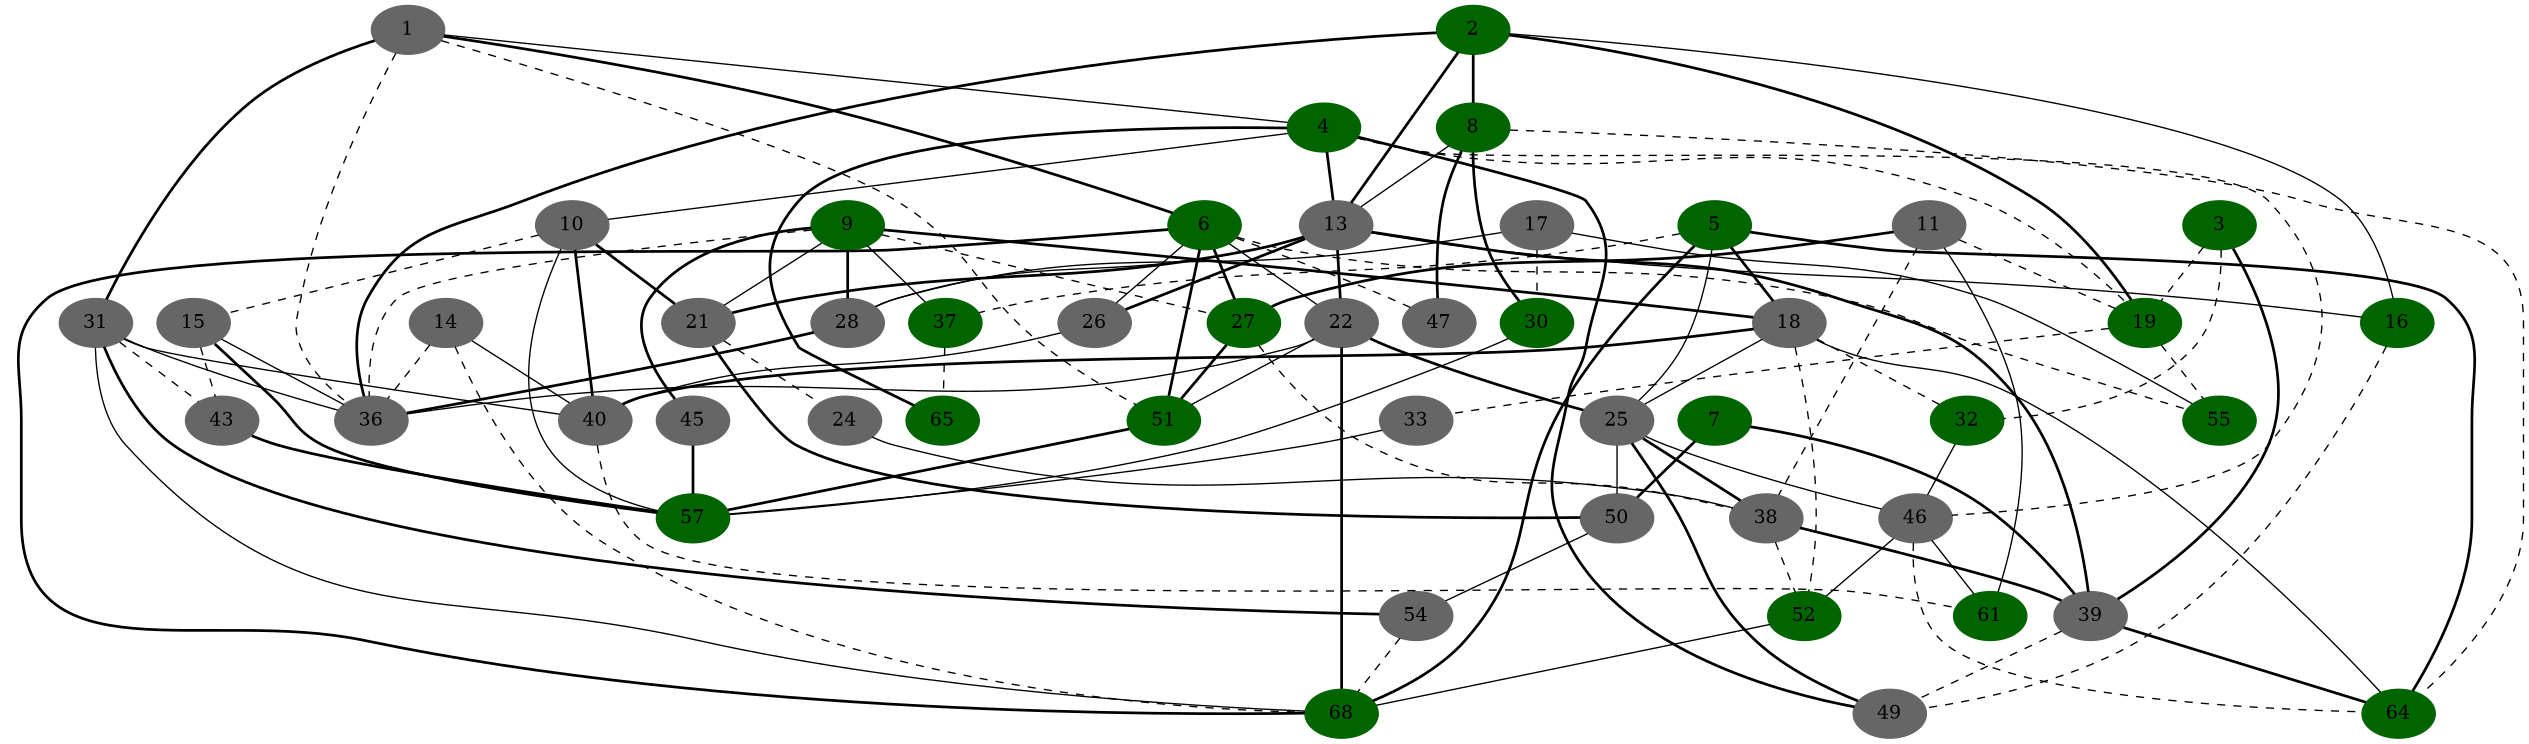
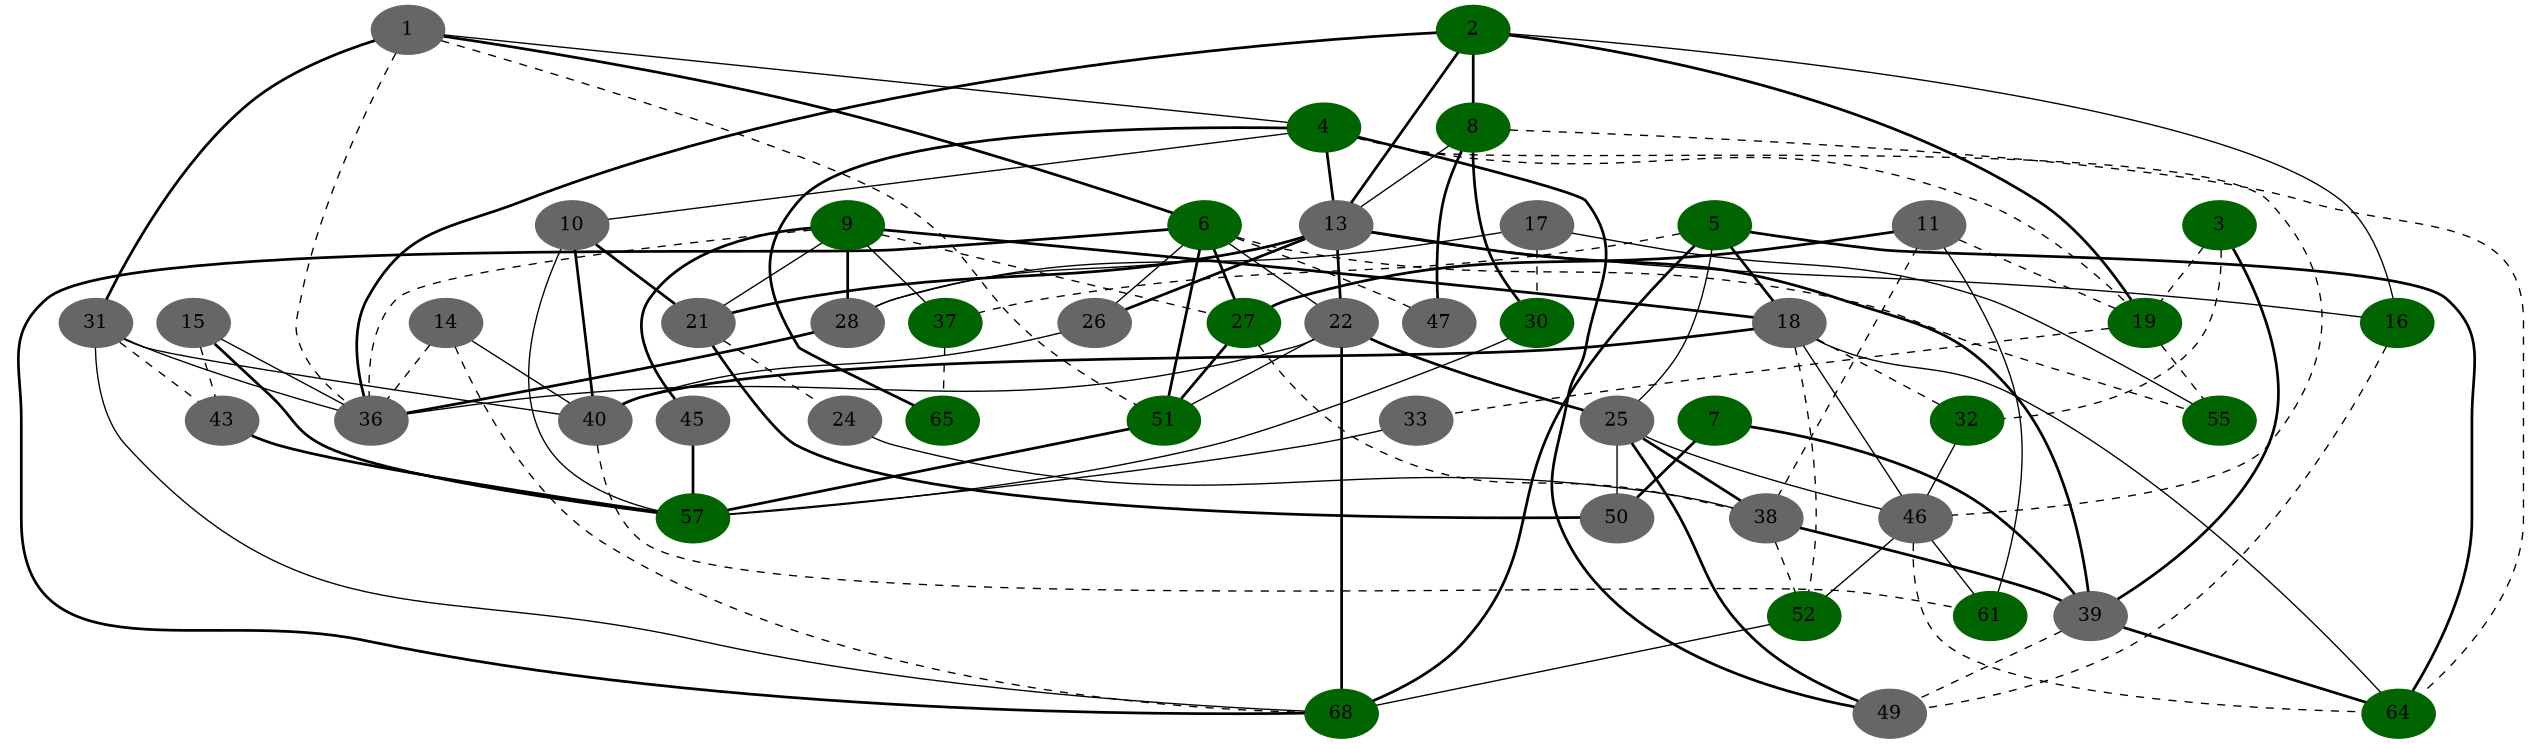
edge "10" -- "15": removed
edge "18" -- "25": now "18" -- "46"
node "54": removed
